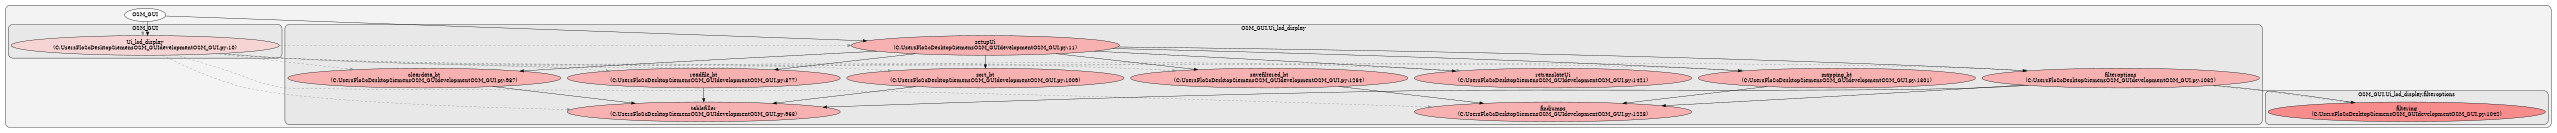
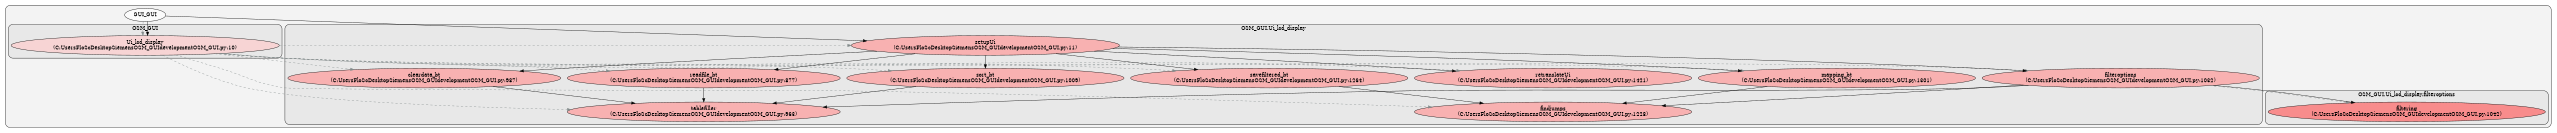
node "OSM_GUI": label "OSM_GUI" -> "GUI_GUI"
